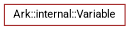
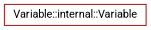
node "Ark::internal::Variable": label "Ark::internal::Variable" -> "Variable::internal::Variable"
